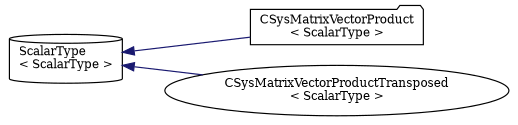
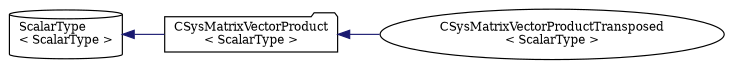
edge "CSysMatrixVectorProductTransposed < ScalarType >" -> "ScalarType < ScalarType >": now "CSysMatrixVectorProductTransposed < ScalarType >" -> "CSysMatrixVectorProduct < ScalarType >"
